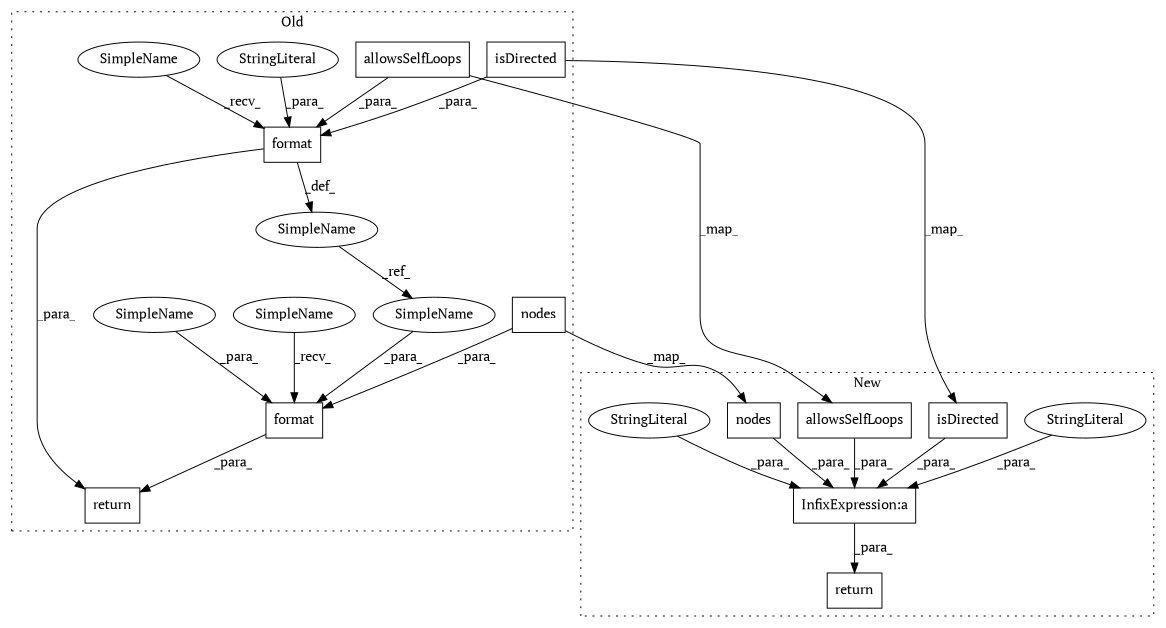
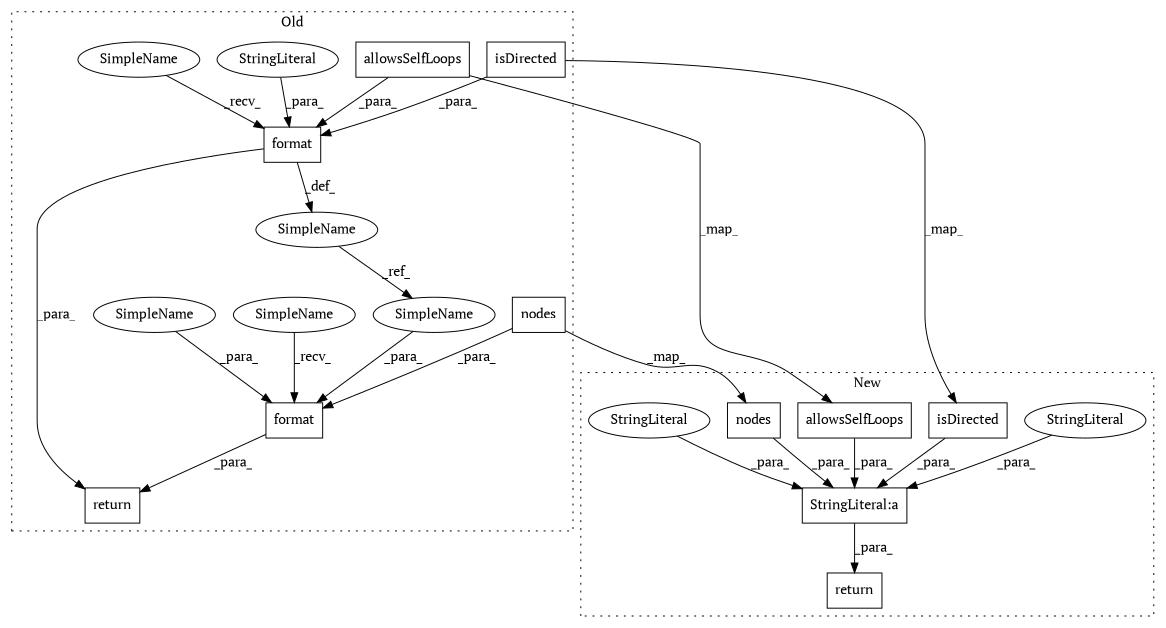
node "InfixExpression:a": label "InfixExpression:a" -> "StringLiteral:a"
